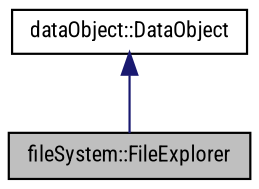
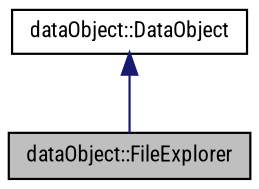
node "fileSystem::FileExplorer": label "fileSystem::FileExplorer" -> "dataObject::FileExplorer"
